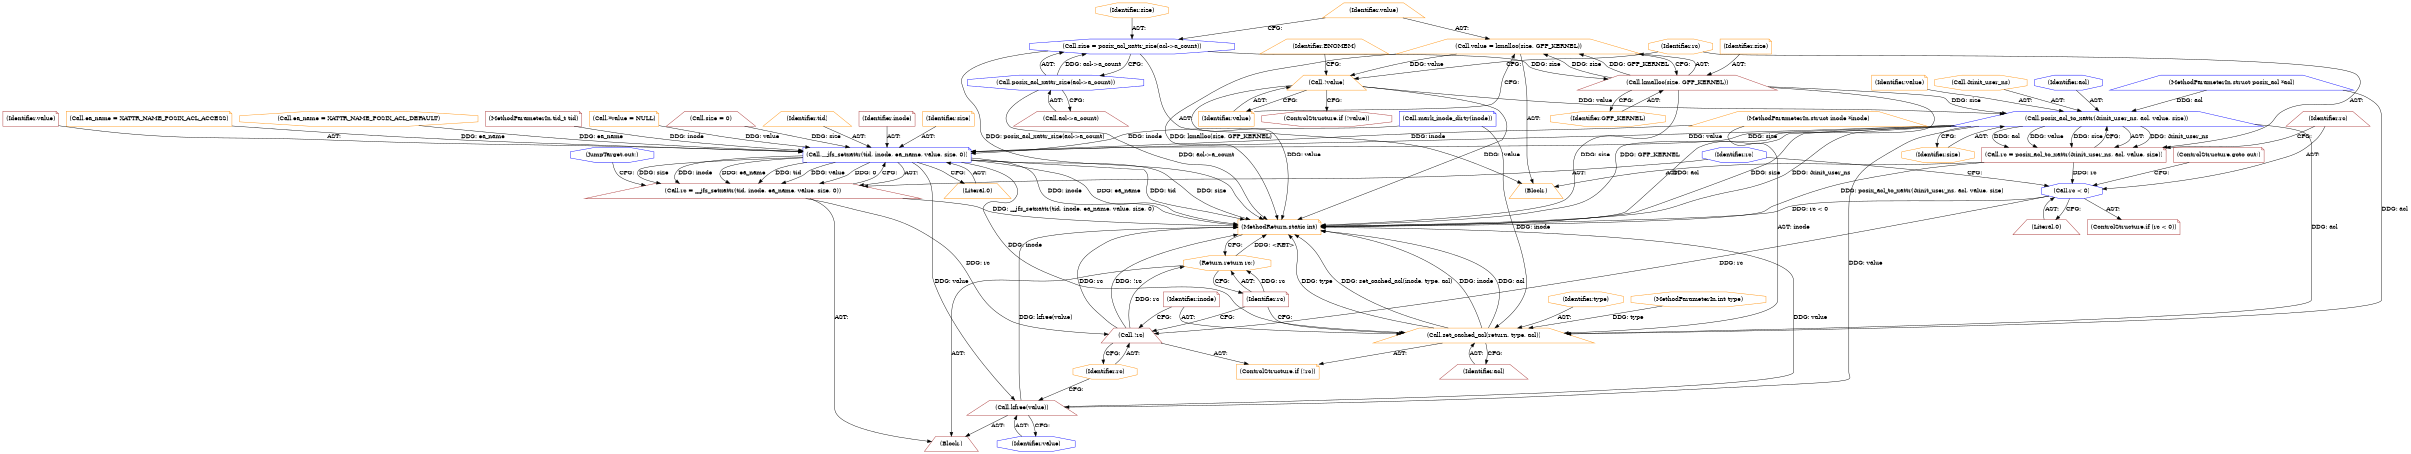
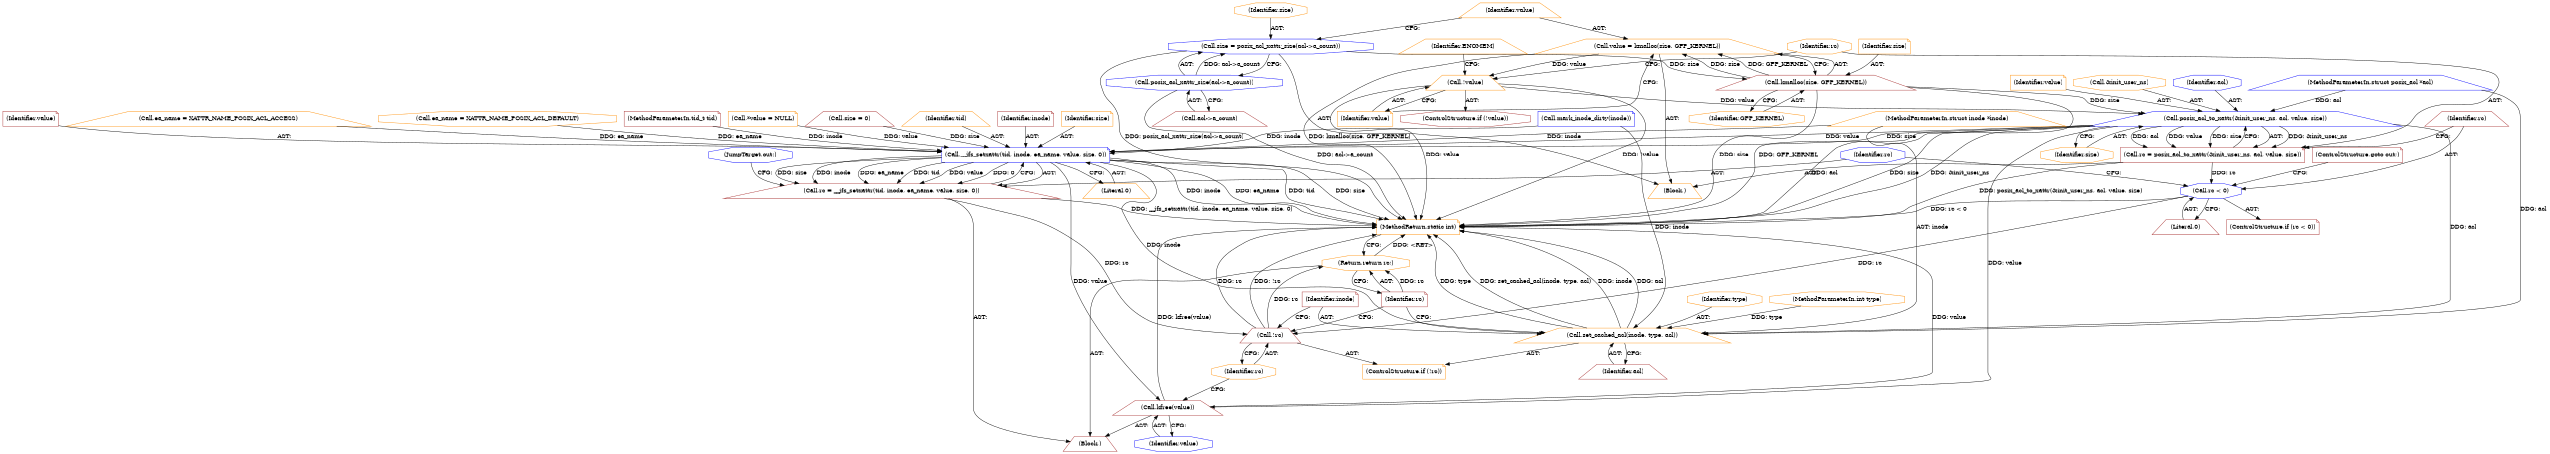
edge "(Call,!value)" -> "(ControlStructure,if (!value))": label "CFG: " -> "AST: "
node "(Call,ea_name = XATTR_NAME_POSIX_ACL_ACCESS)": shape note -> trapezium
node "(Call,set_cached_acl(return, type, acl))": label "(Call,set_cached_acl(return, type, acl))" -> "(Call,set_cached_acl(inode, type, acl))"
